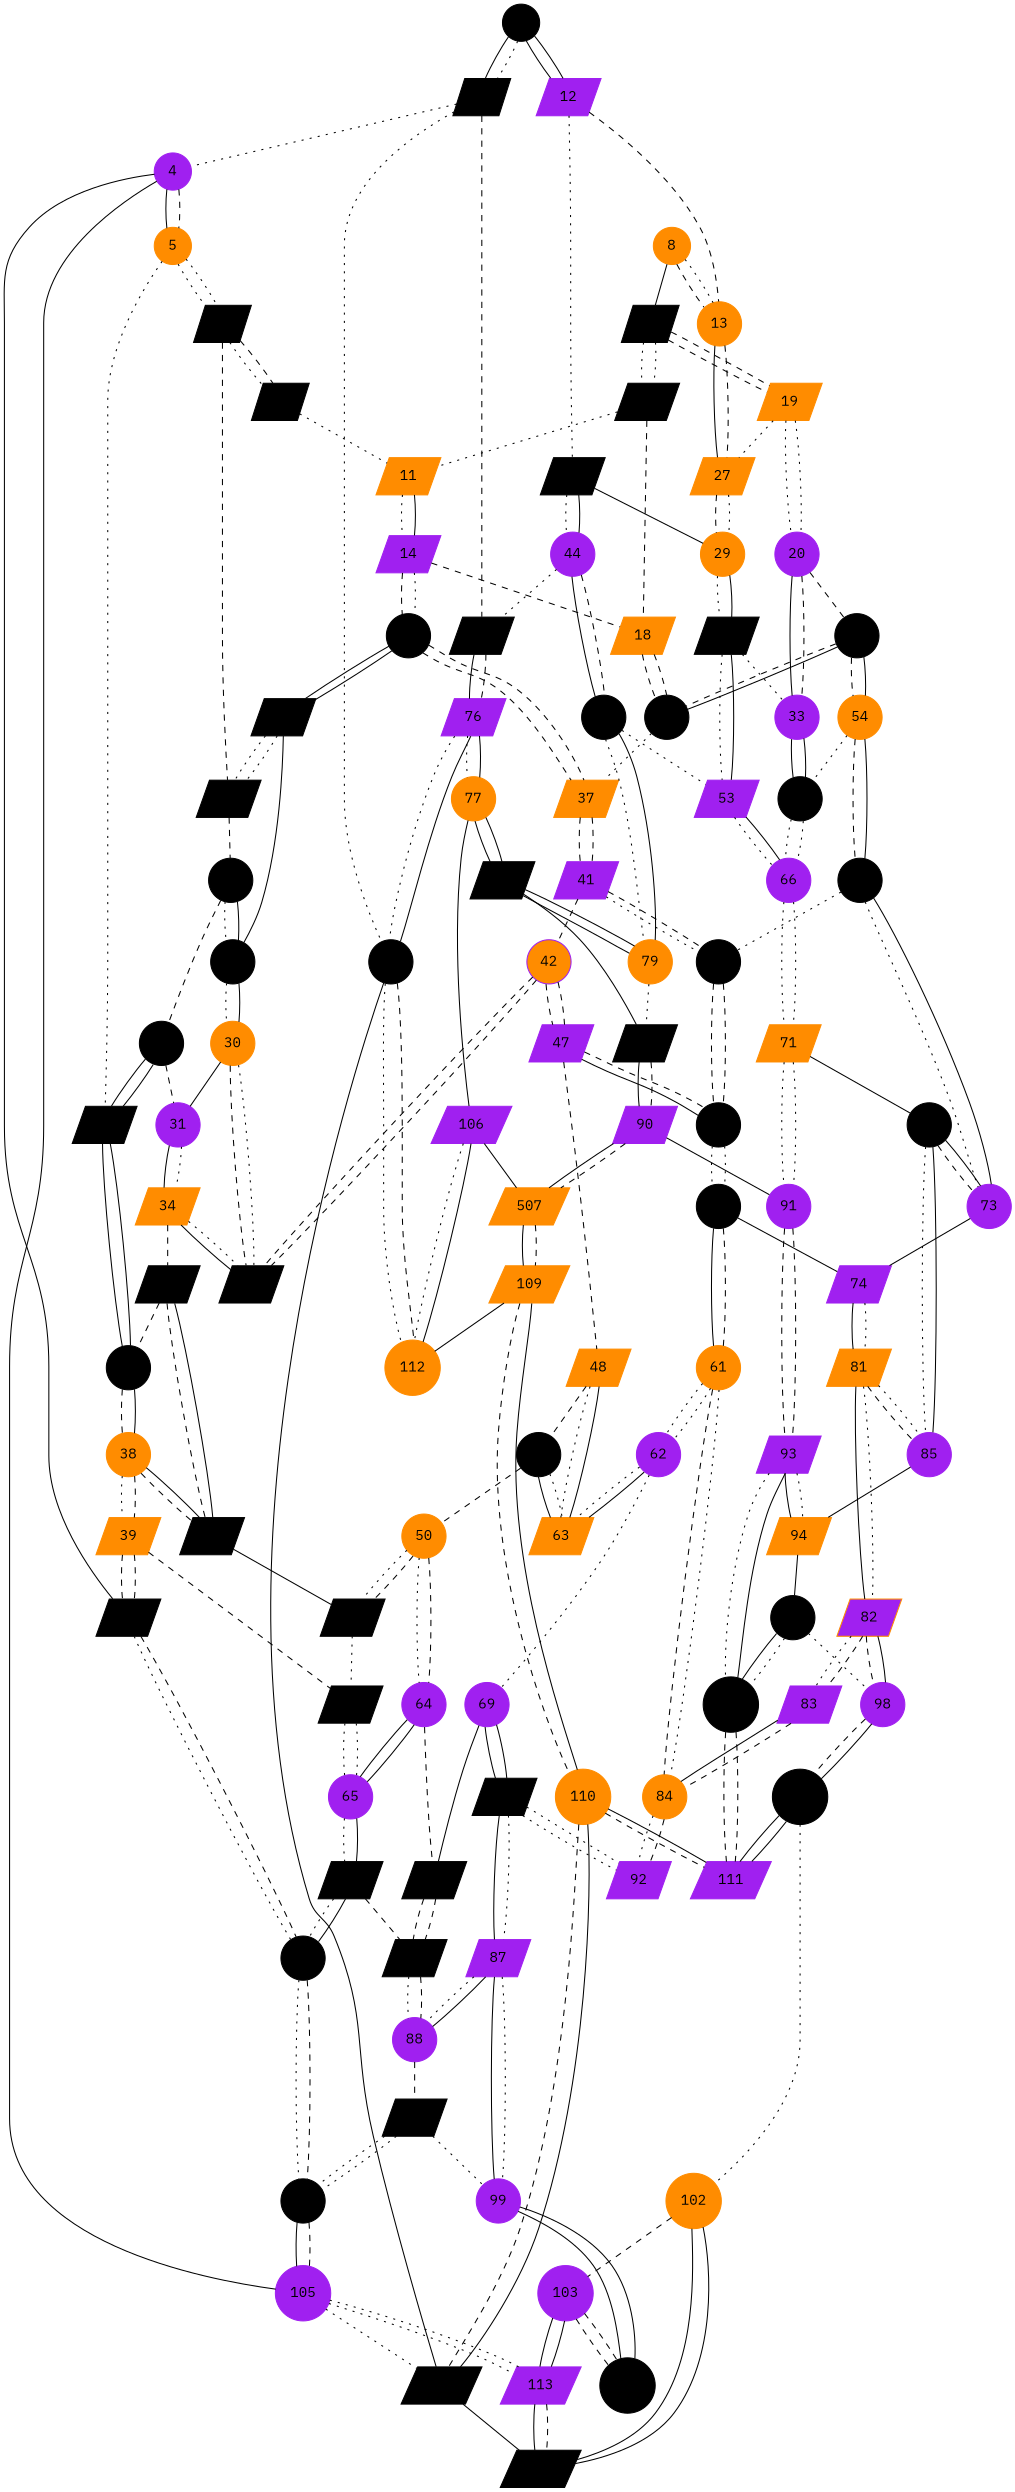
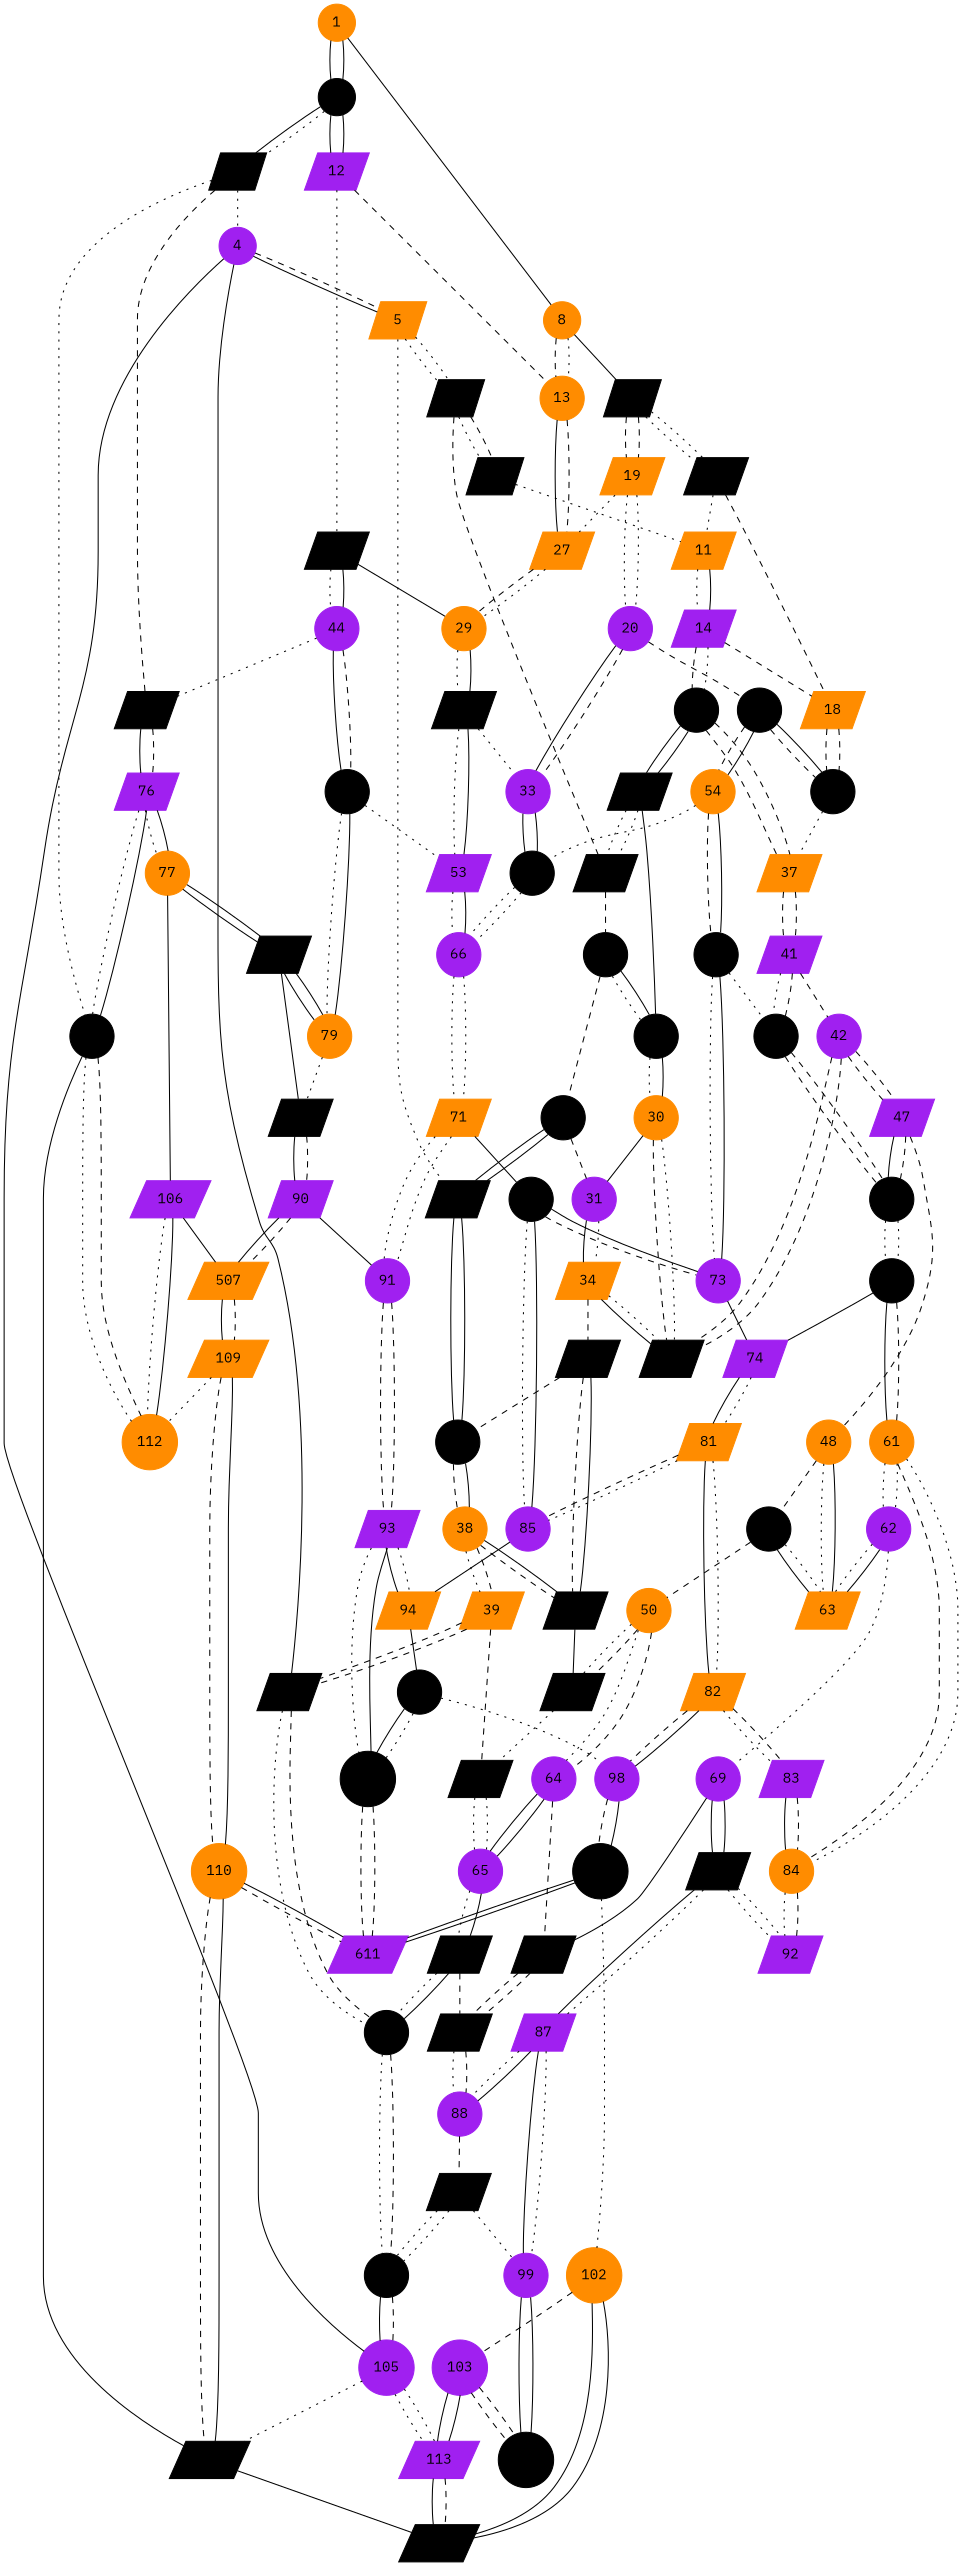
node "1": added
node "5": shape circle -> parallelogram
node "42": fillcolor darkorange -> purple
edge "109" -- "112": style solid -> dotted
node "48": shape parallelogram -> circle
node "82": fillcolor purple -> darkorange
node "111": label "111" -> "611"
